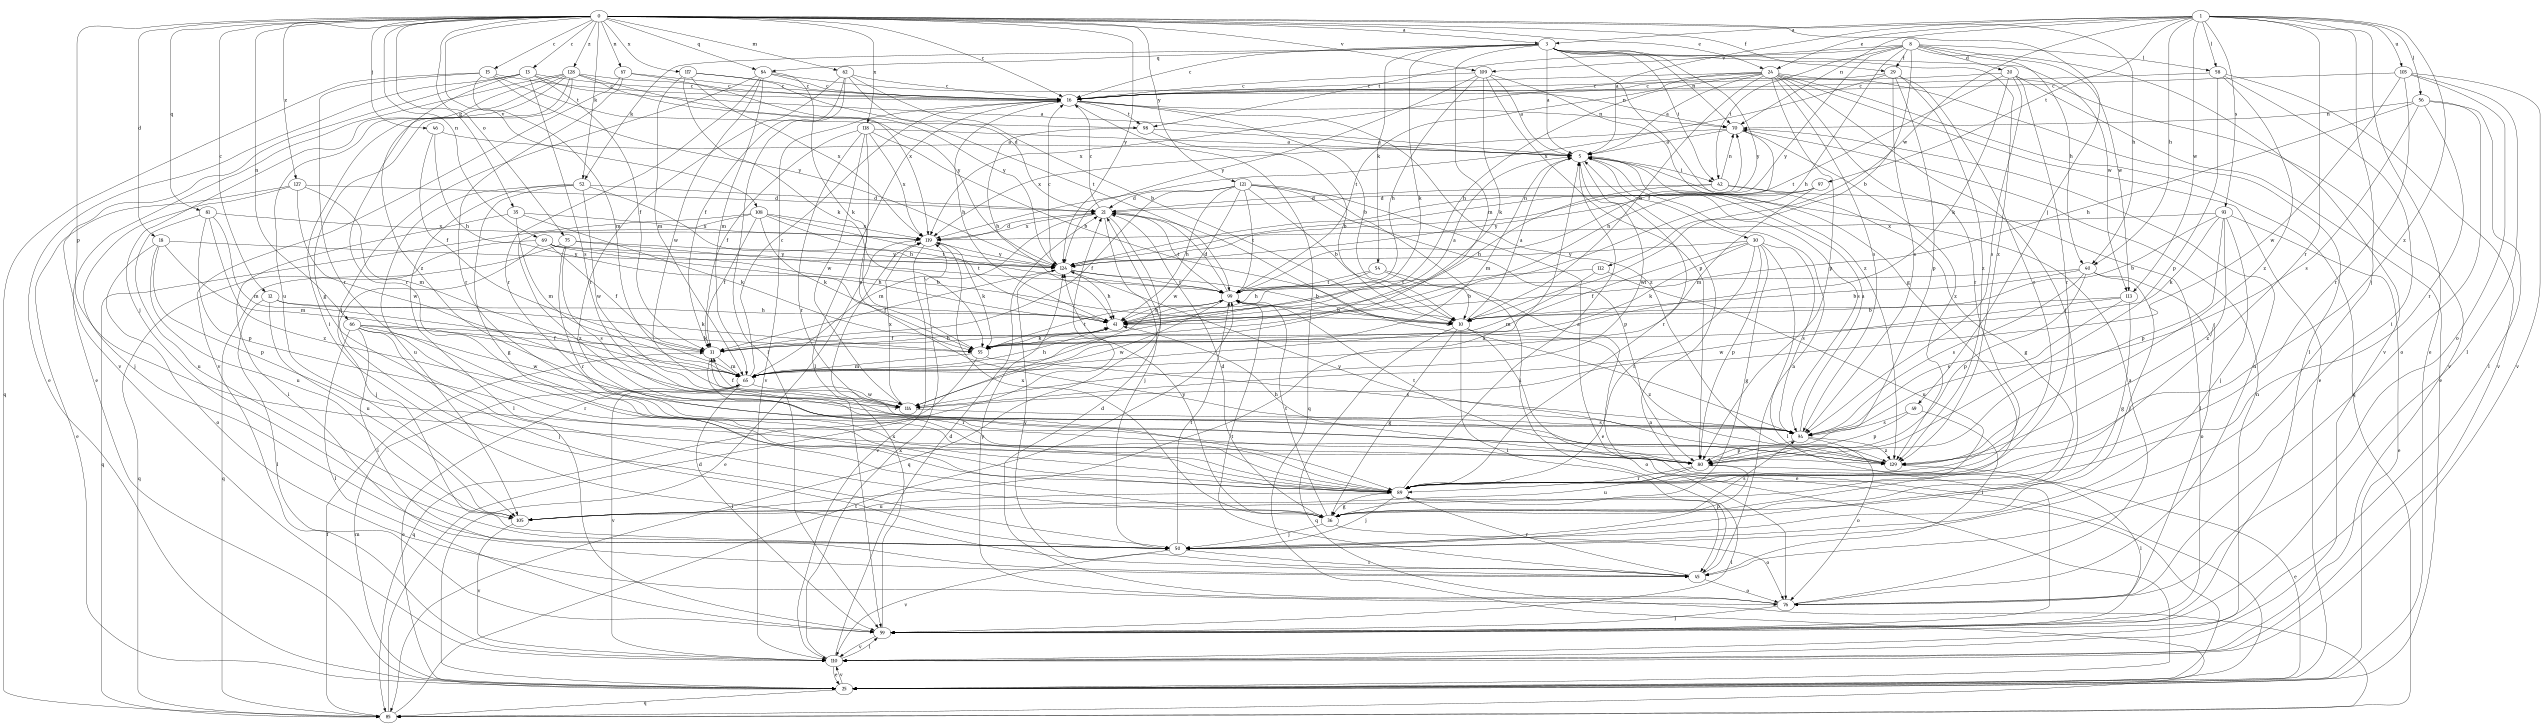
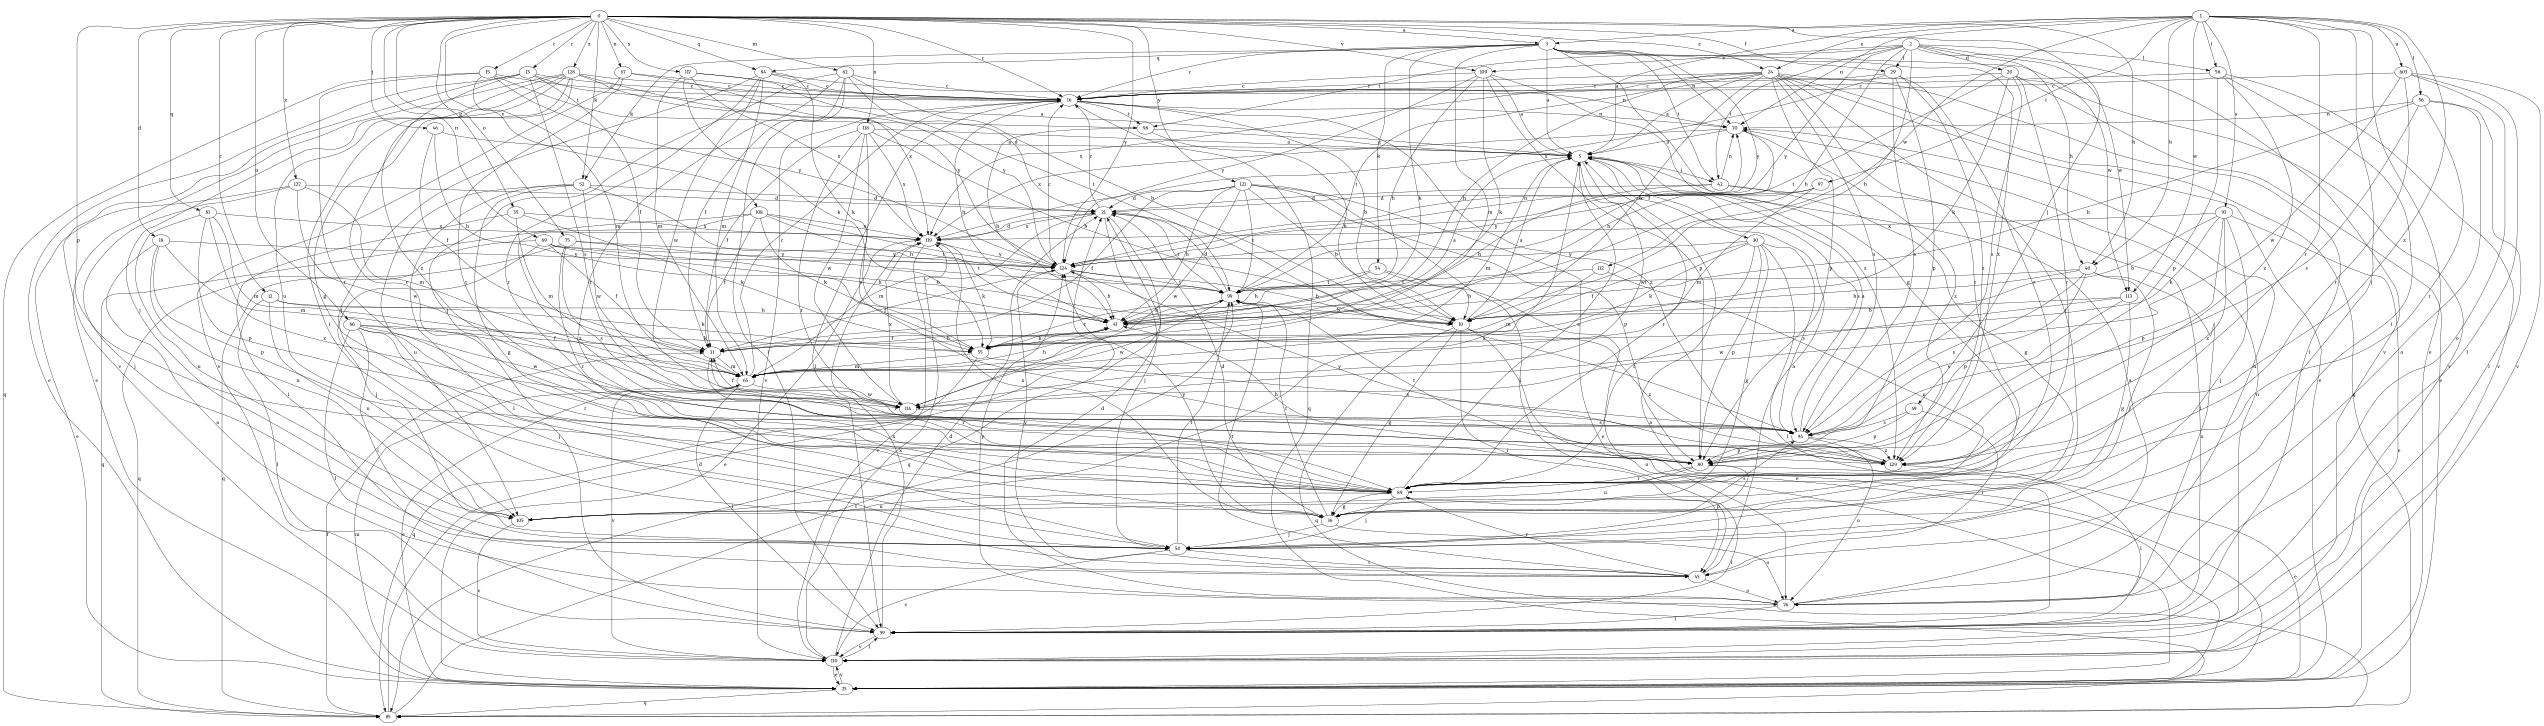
node "8": label "8" -> "2"
node "103": label "103" -> "603"
edge "62" -> "50": added, label "j"
